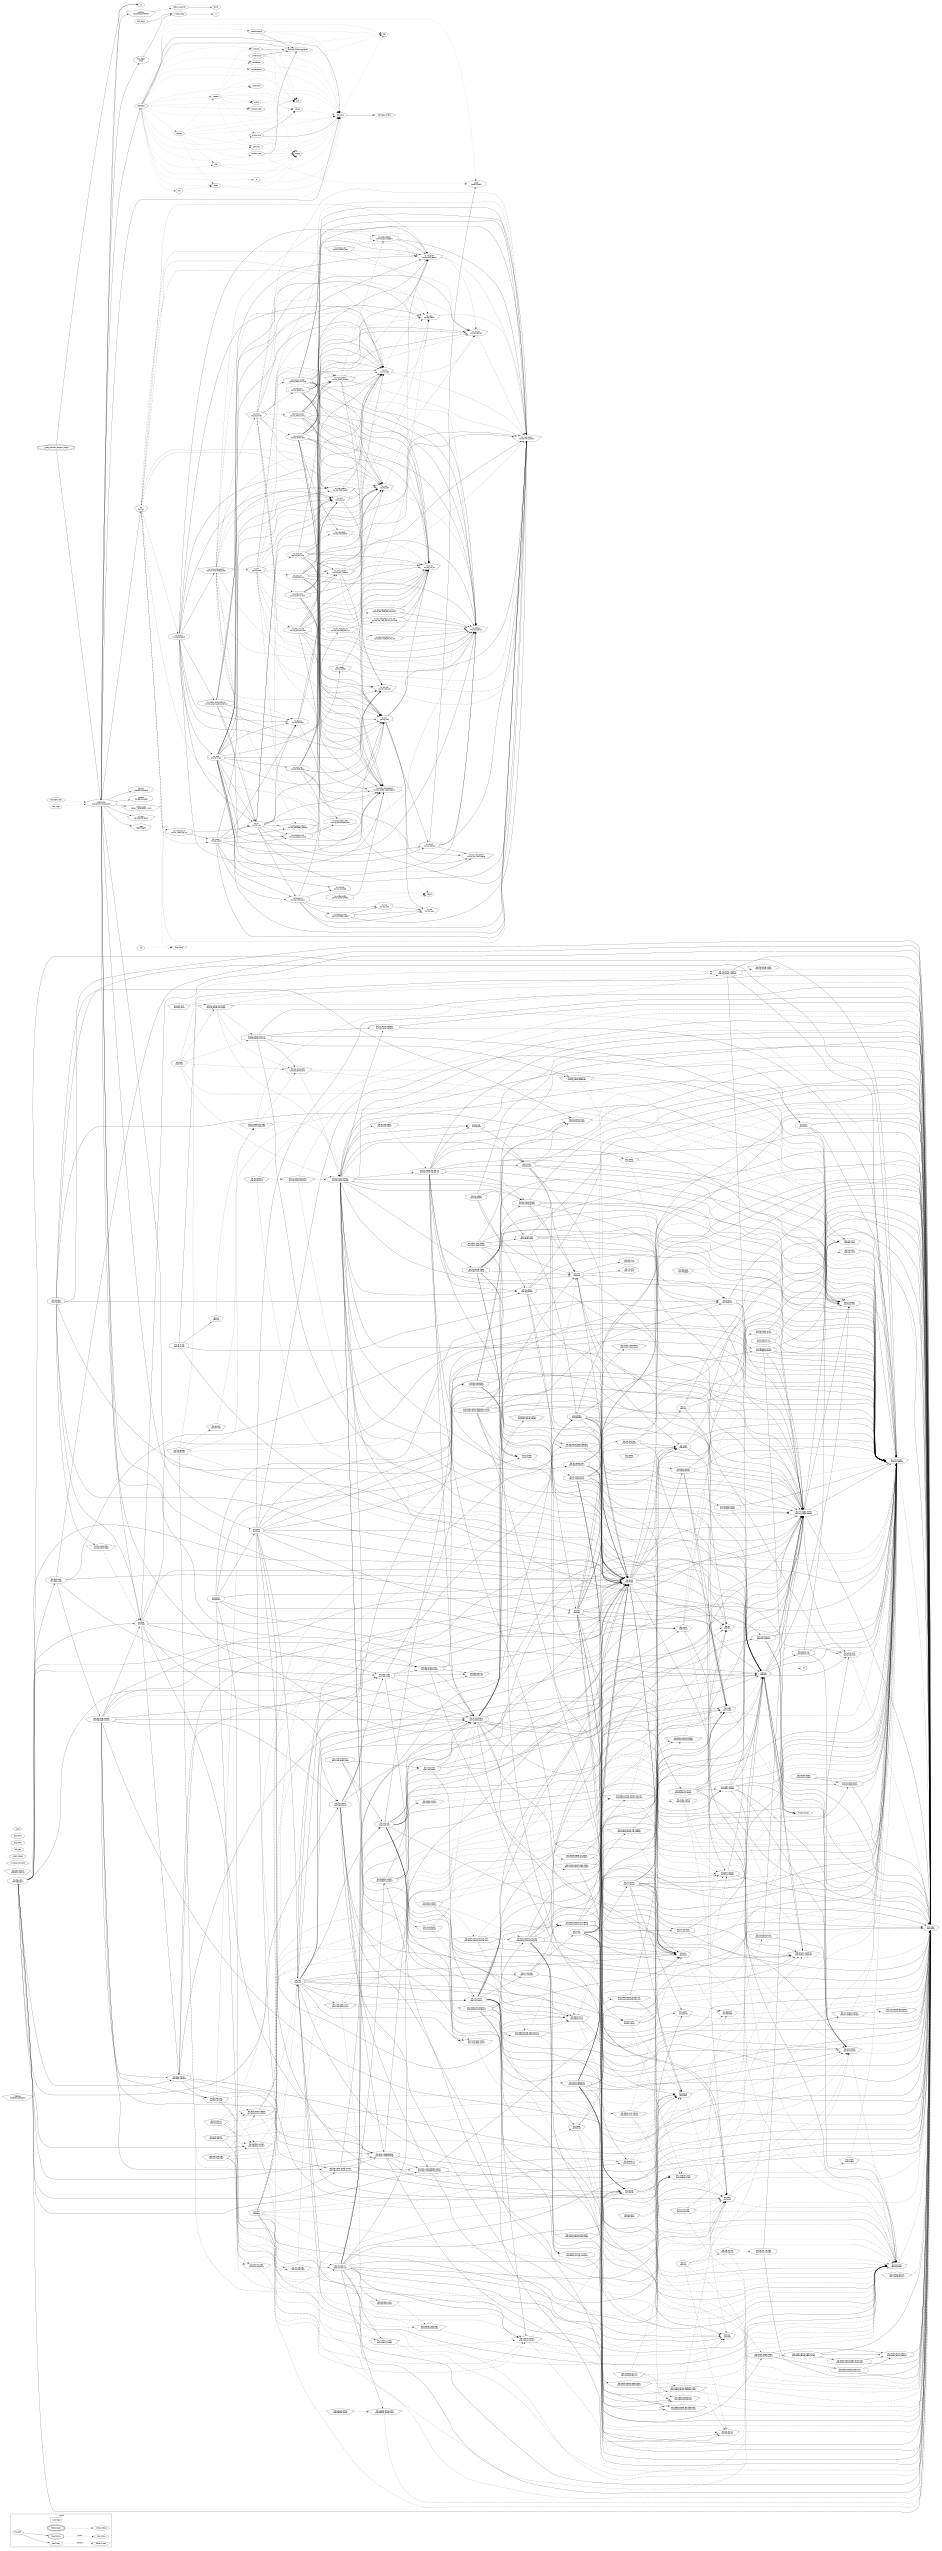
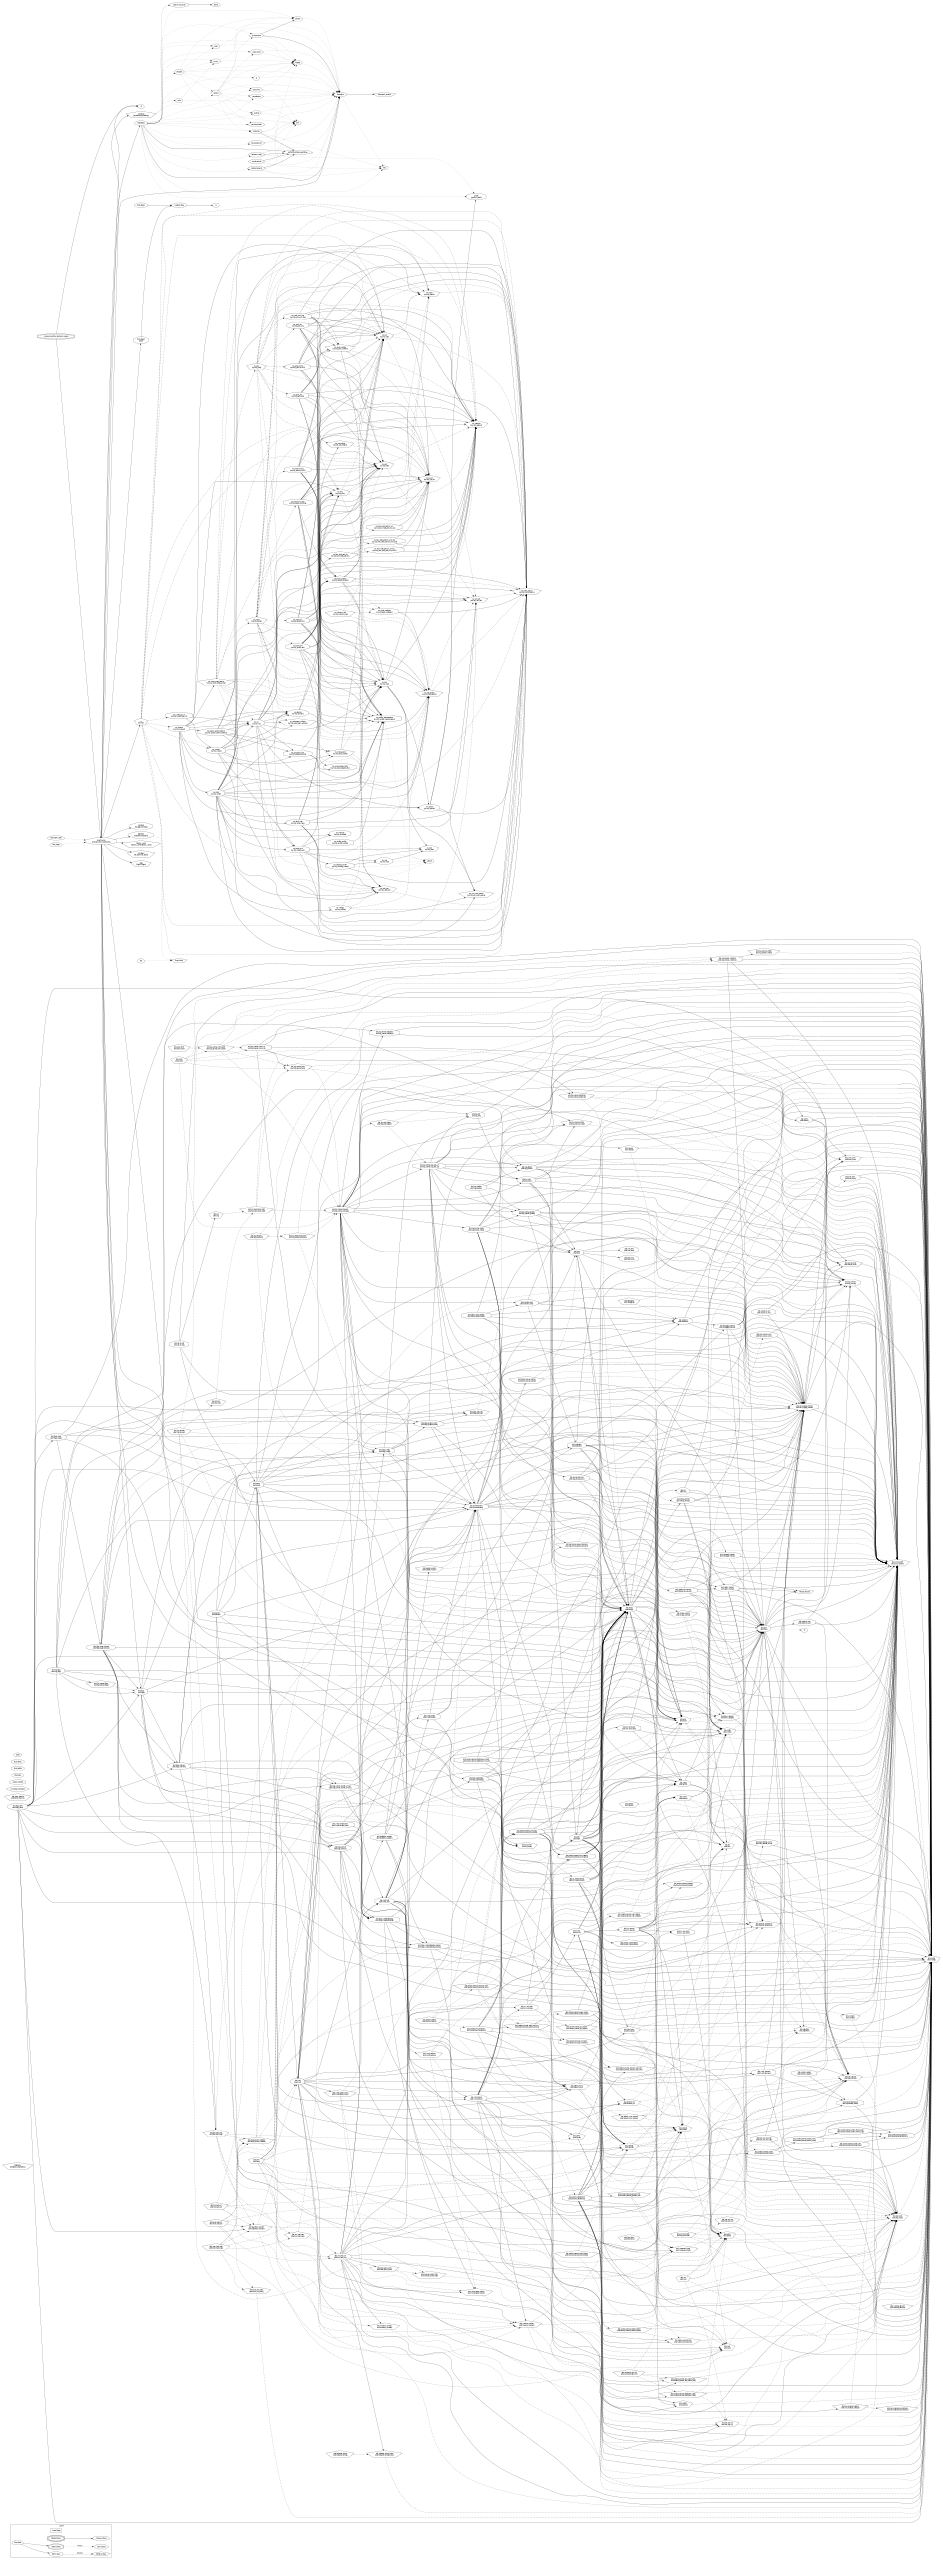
edge "absl_base (absl::base)" -> "absl_dynamic_annotations (absl::dynamic_annotations)": now "absl_base (absl::base)" -> "absl_algorithm (absl::algorithm)"
